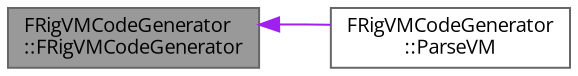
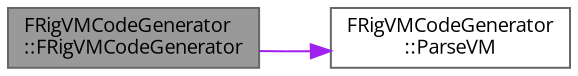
edge "FRigVMCodeGenerator ::ParseVM" -> "FRigVMCodeGenerator ::FRigVMCodeGenerator": reversed
